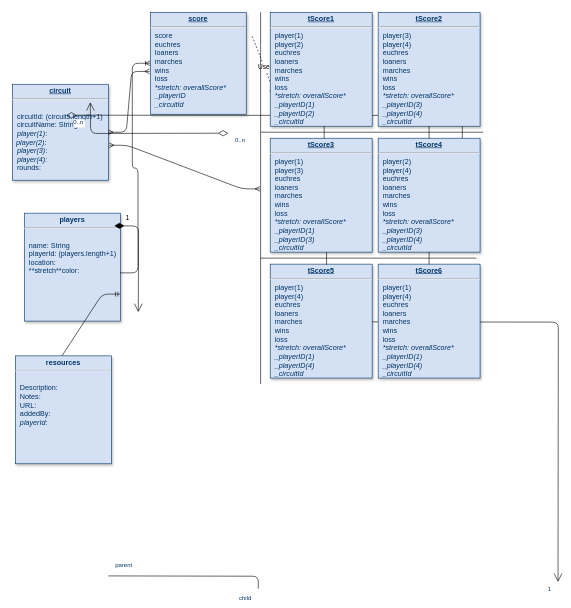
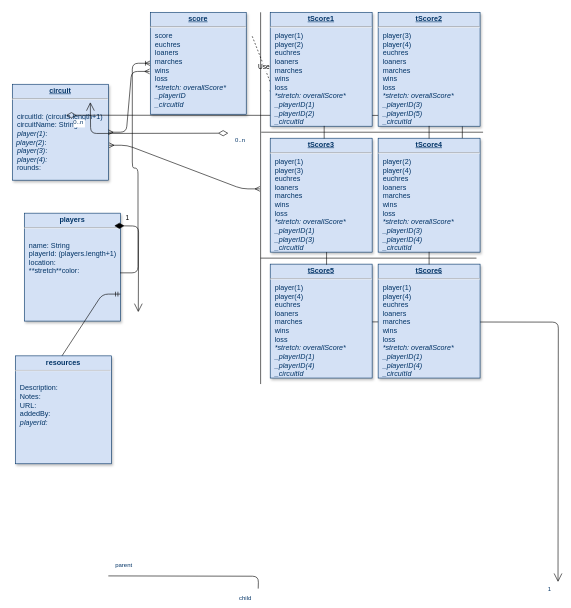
node "tScore2 player(3) player(4) euchres loaners marches wins loss *stretch: overallScore* _playerID(3) _playerID(4) _circuitId": label "tScore2 player(3) player(4) euchres loaners marches wins loss *stretch: overallScore* _playerID(3) _playerID(4) _circuitId" -> "tScore2 player(3) player(4) euchres loaners marches wins loss *stretch: overallScore* _playerID(3) _playerID(5) _circuitId"
